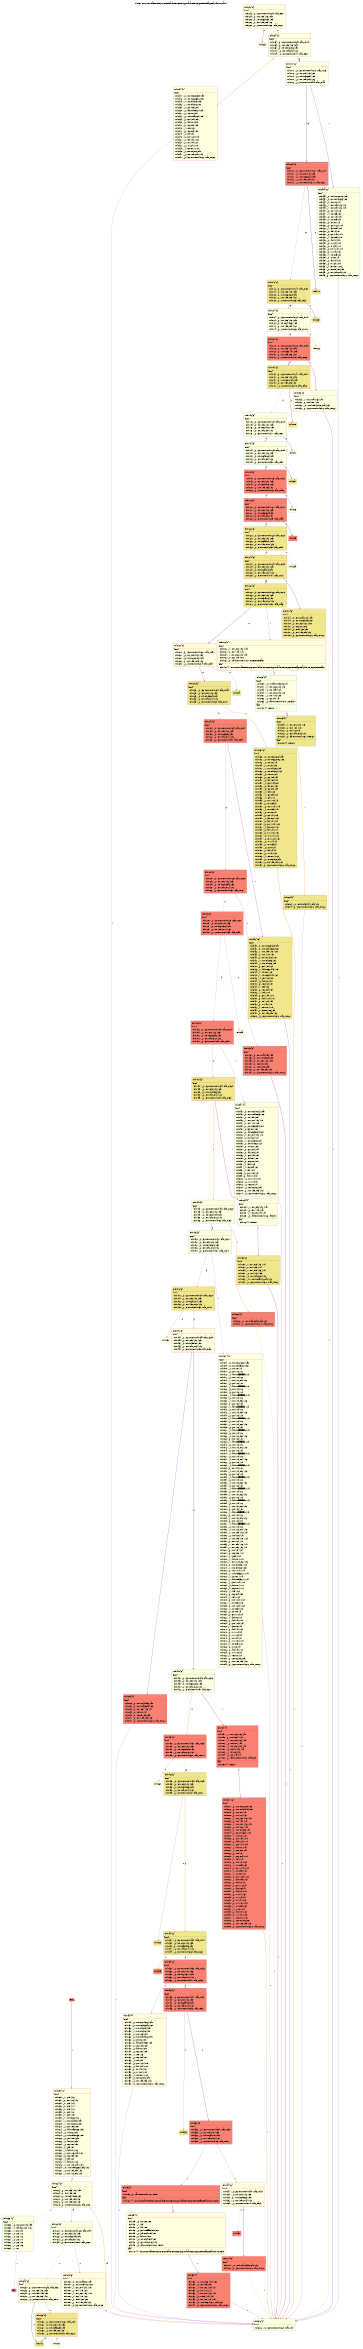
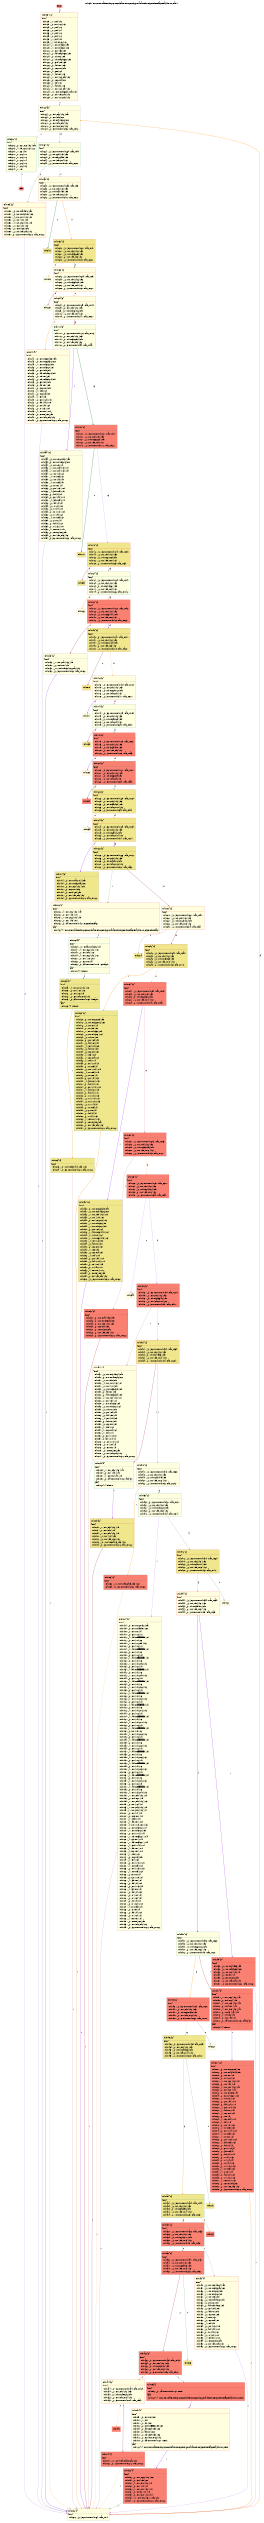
edge "0x4016bc [28]" -> "0x402402": now "0x4016bc [28]" -> "0x4016d8 [28]"
